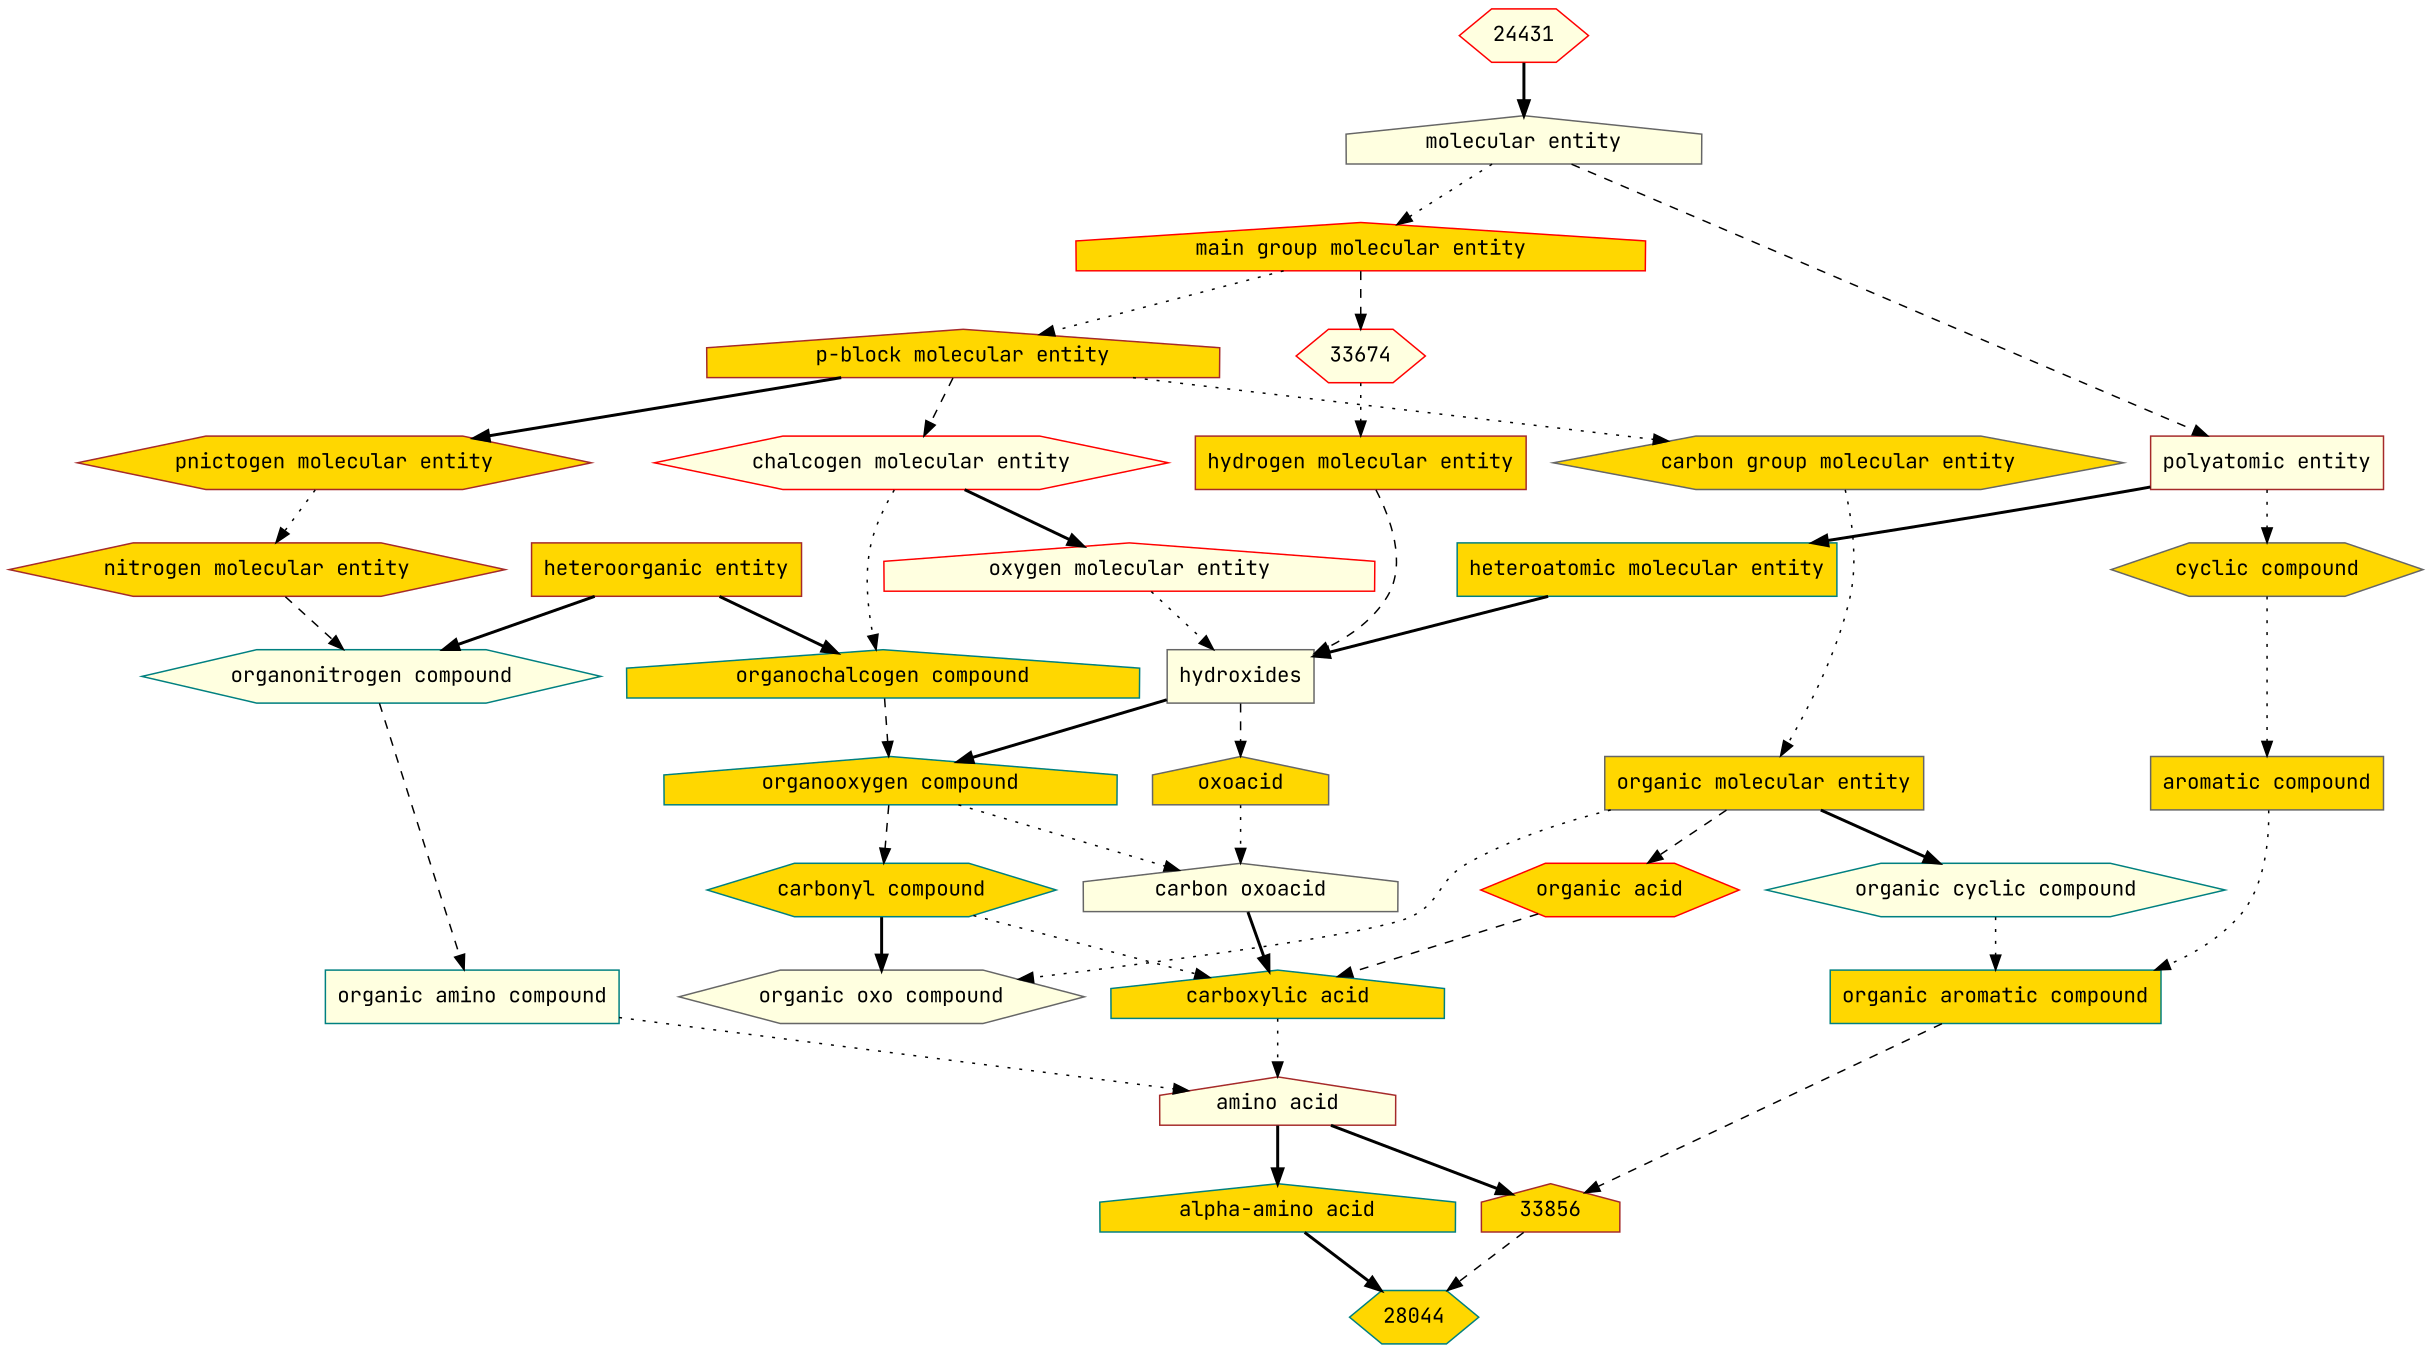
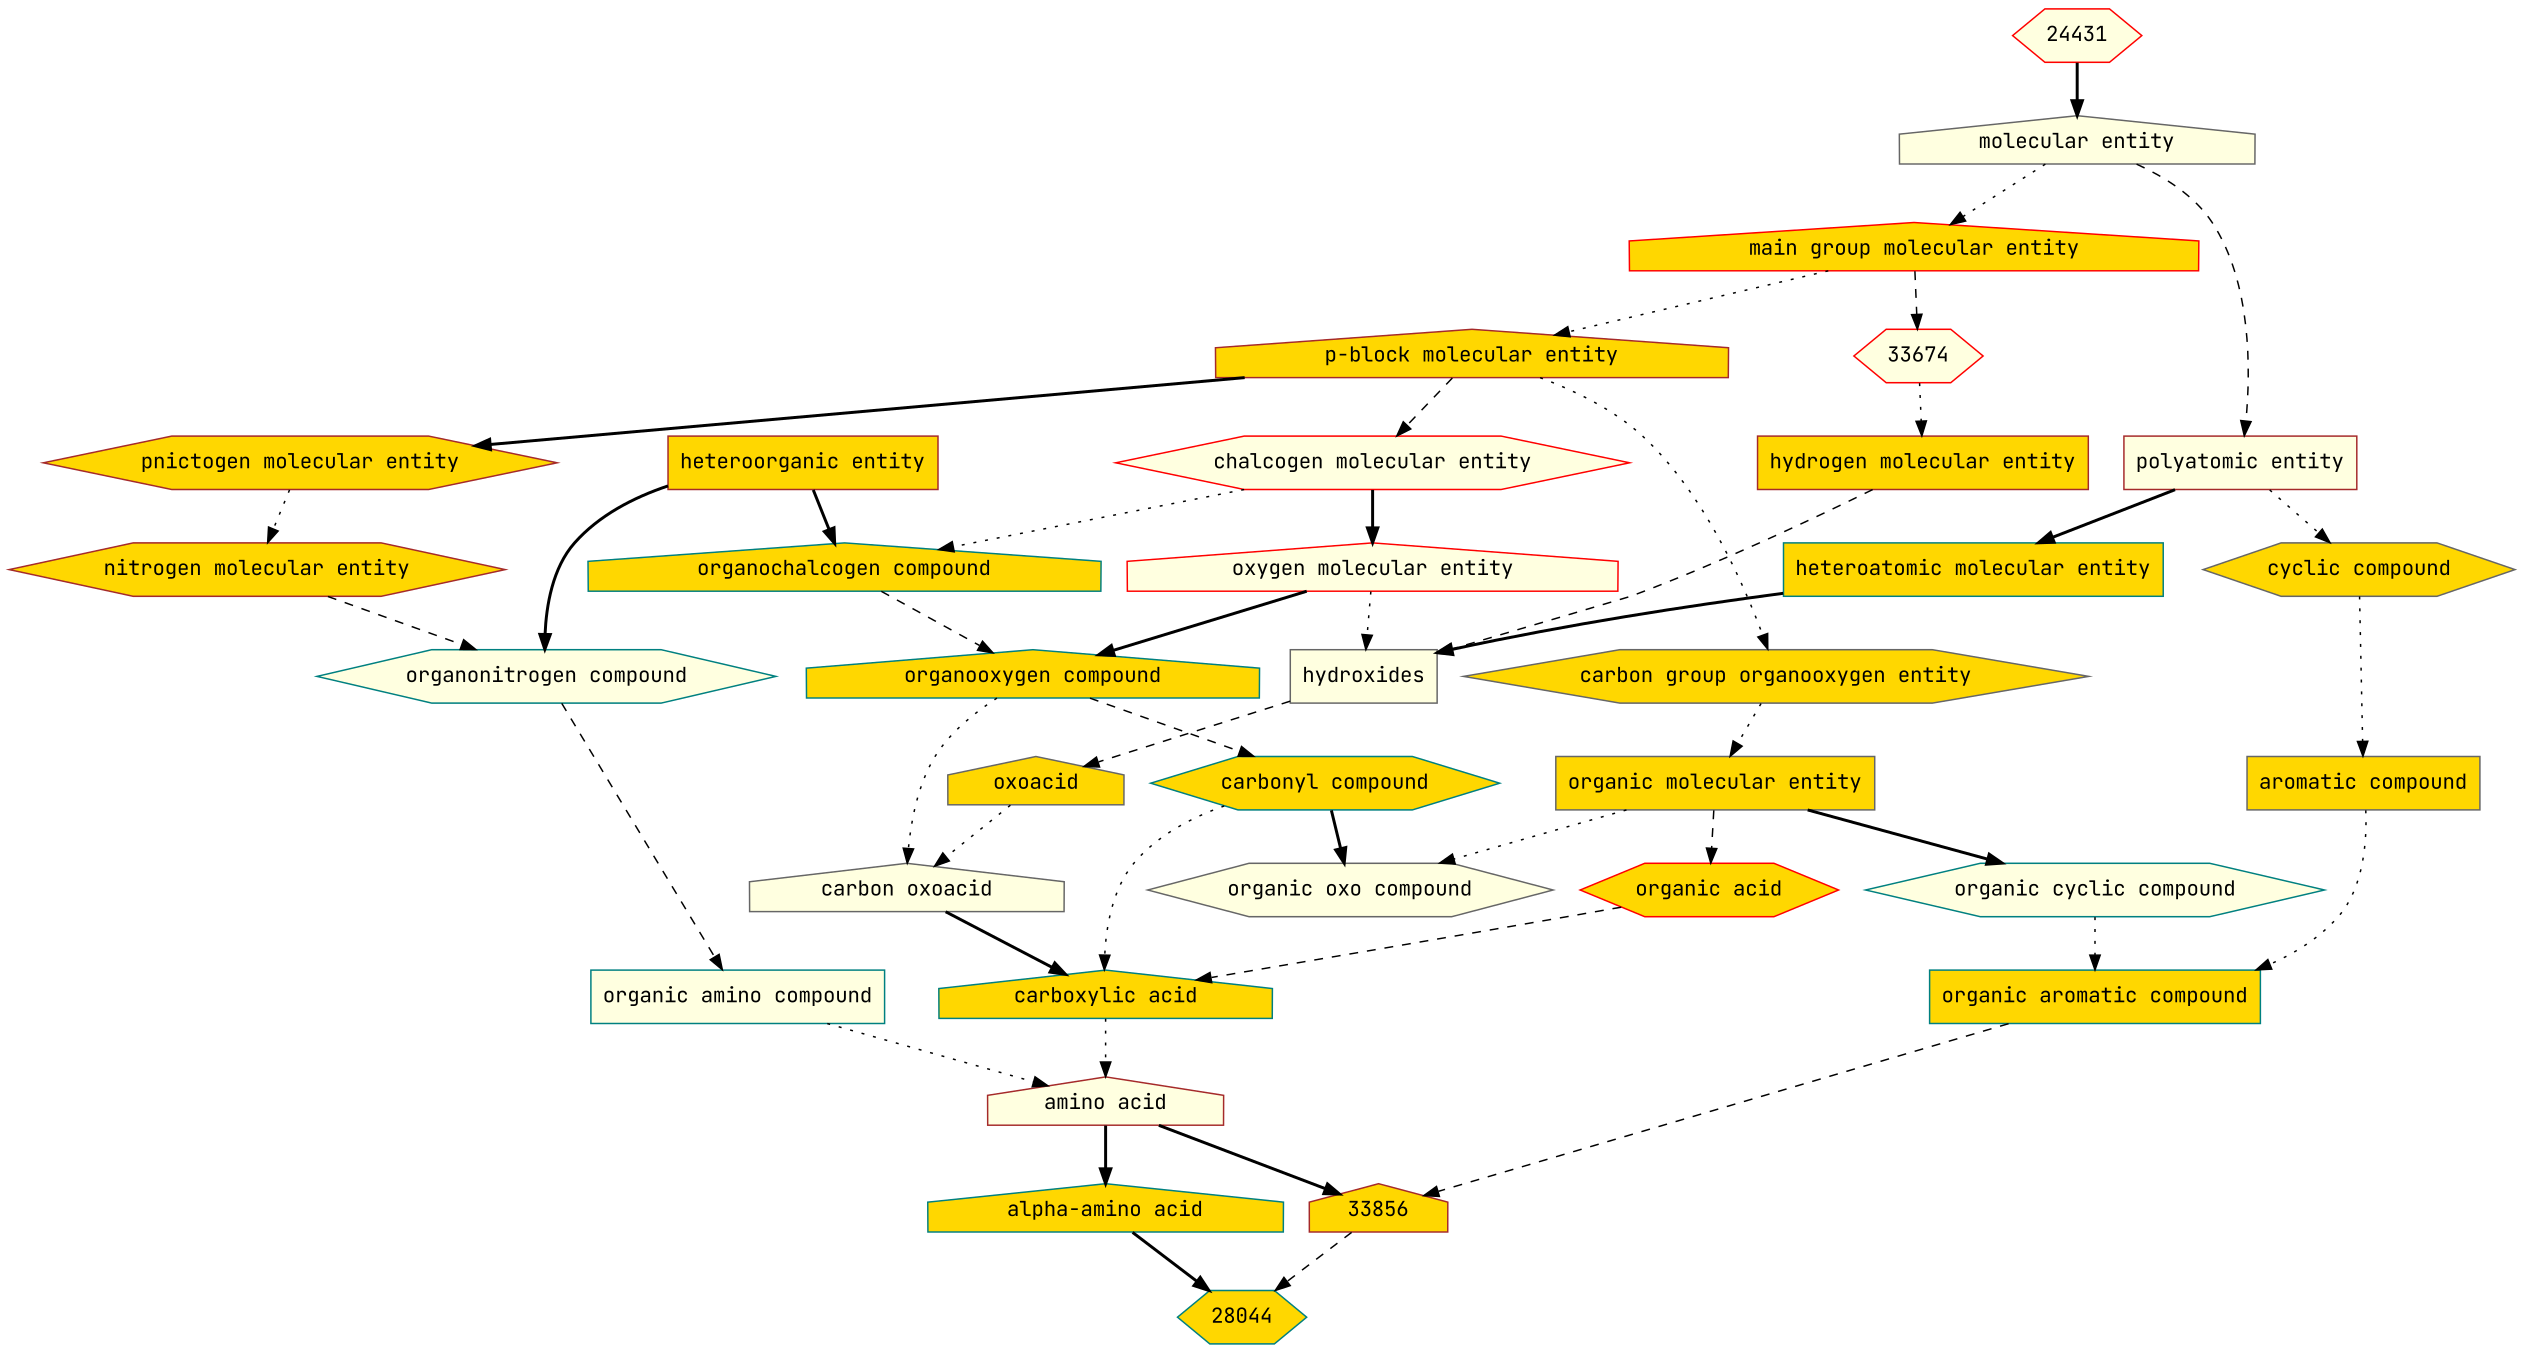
node "carbon group molecular entity": label "carbon group molecular entity" -> "carbon group organooxygen entity"
edge "hydroxides" -> "organooxygen compound": now "oxygen molecular entity" -> "organooxygen compound"
